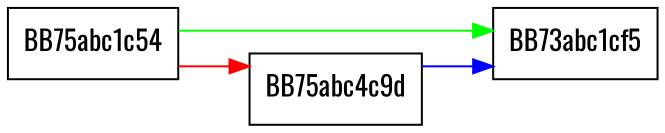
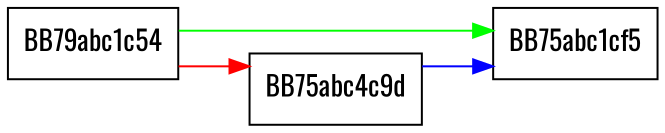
node "BB75abc1c54": label "BB75abc1c54" -> "BB79abc1c54"
node "BB73abc1cf5": label "BB73abc1cf5" -> "BB75abc1cf5"
